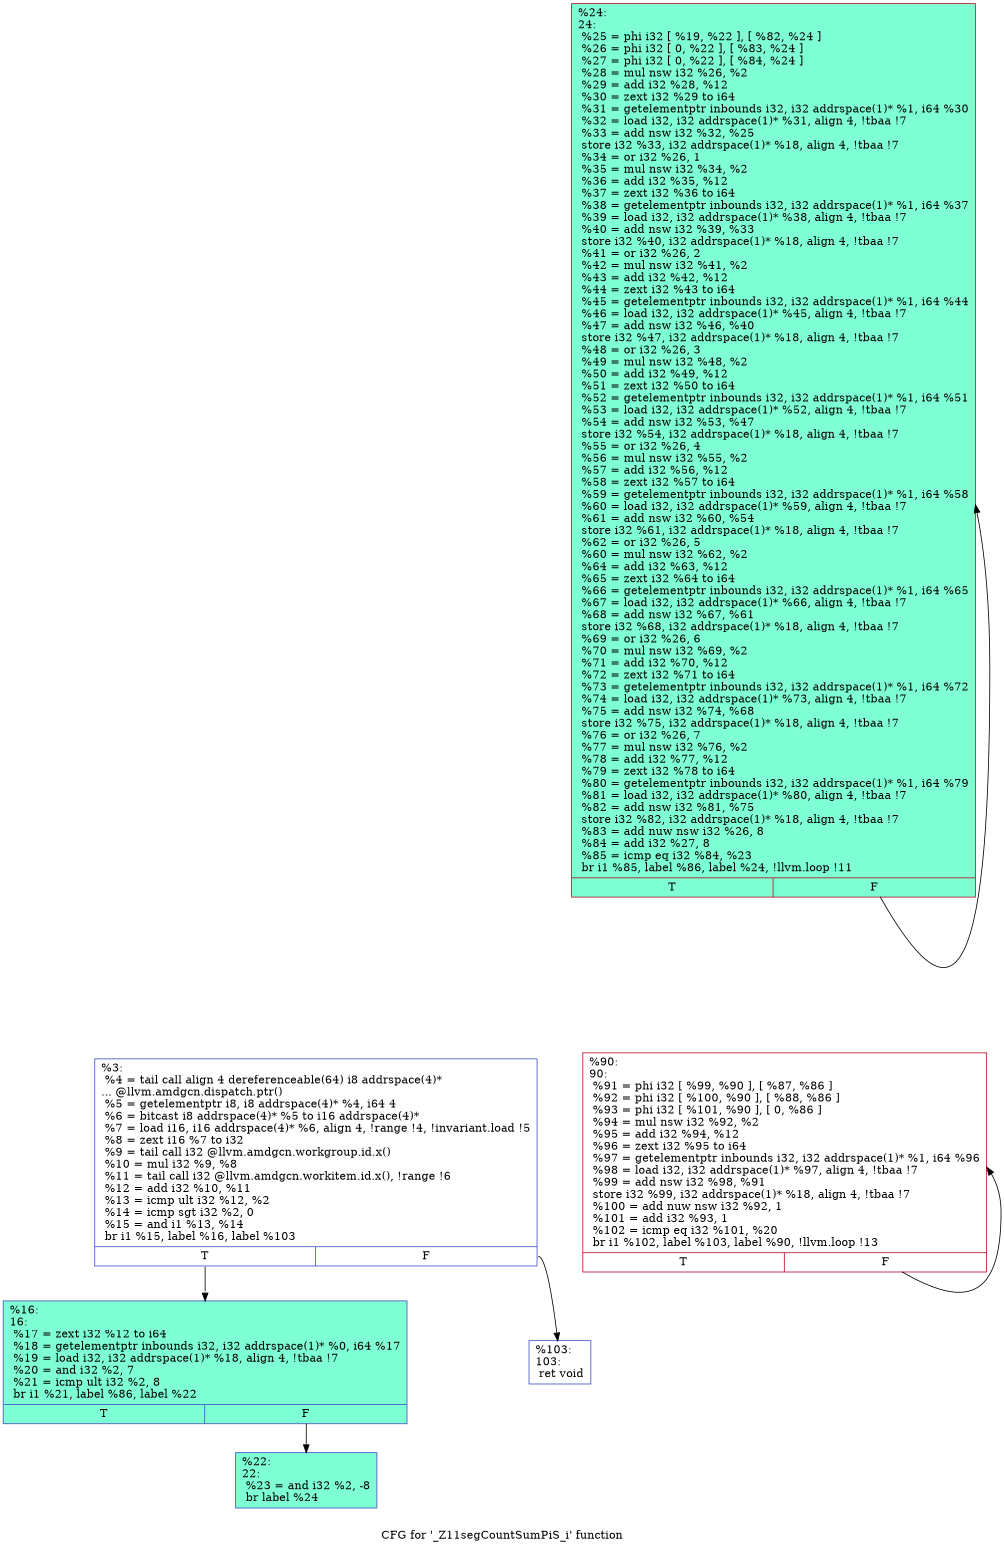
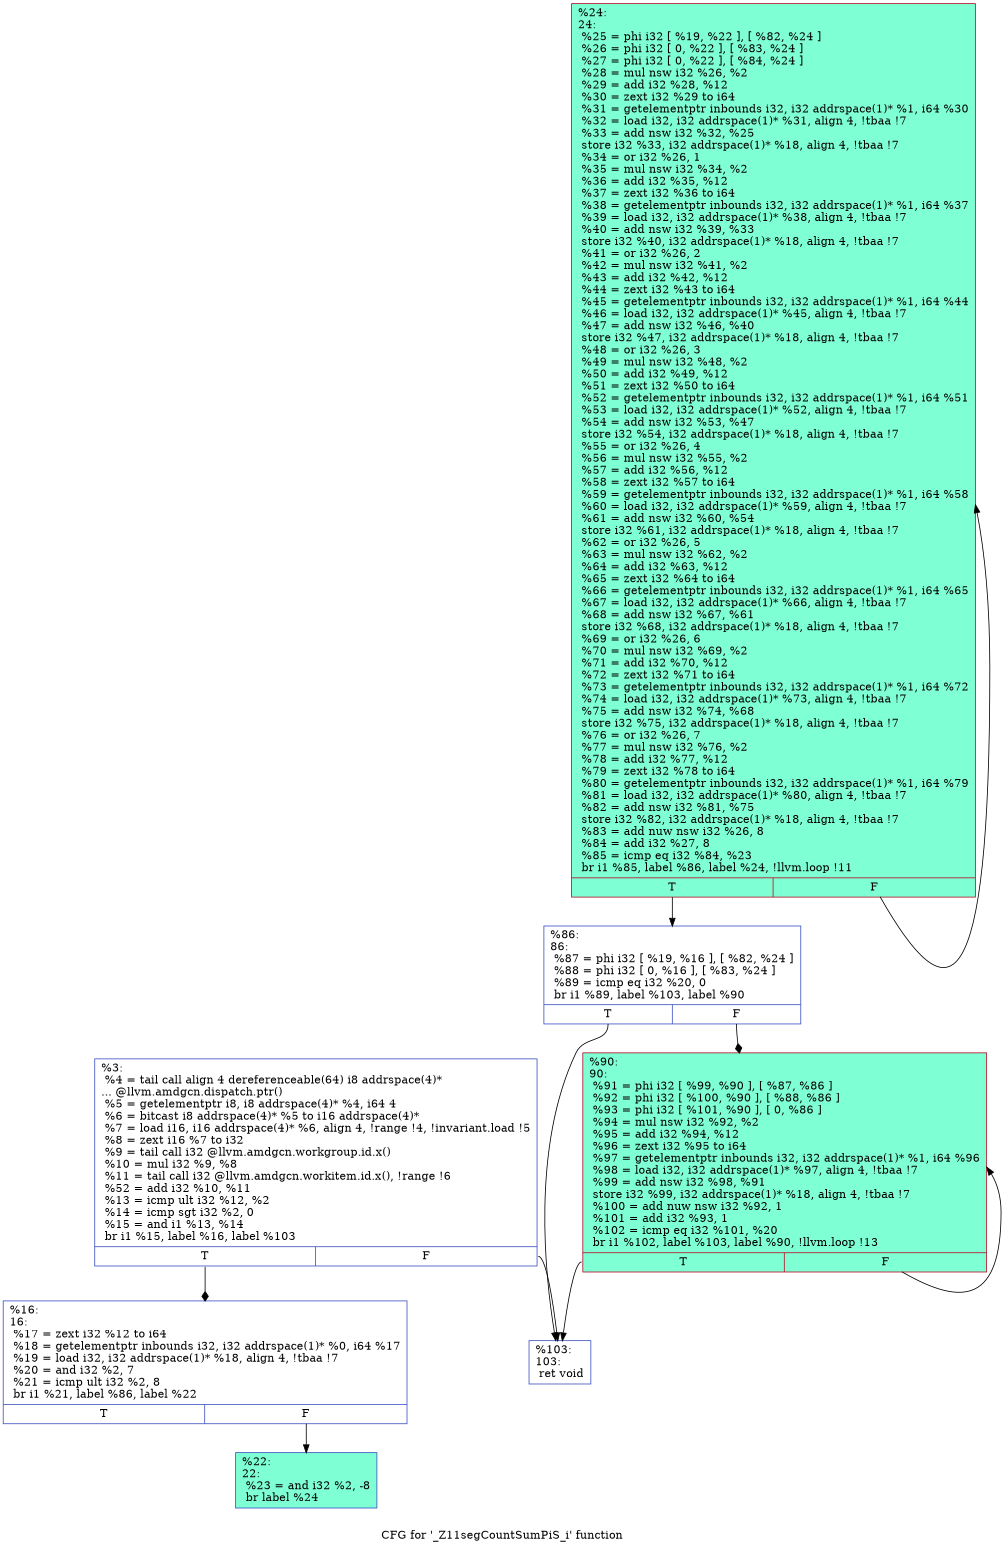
node "%24:": text "%60 = mul nsw i32 %62, %2" -> "%63 = mul nsw i32 %62, %2"
node "%86:": added
node "%90:": fillcolor white -> aquamarine
node "%3:": text "%12 = add i32 %10, %11" -> "%52 = add i32 %10, %11"
edge "%3:" -> "%16:": arrowhead normal -> diamond
edge "%90:" -> "%103:": added
node "%16:": fillcolor aquamarine -> white
